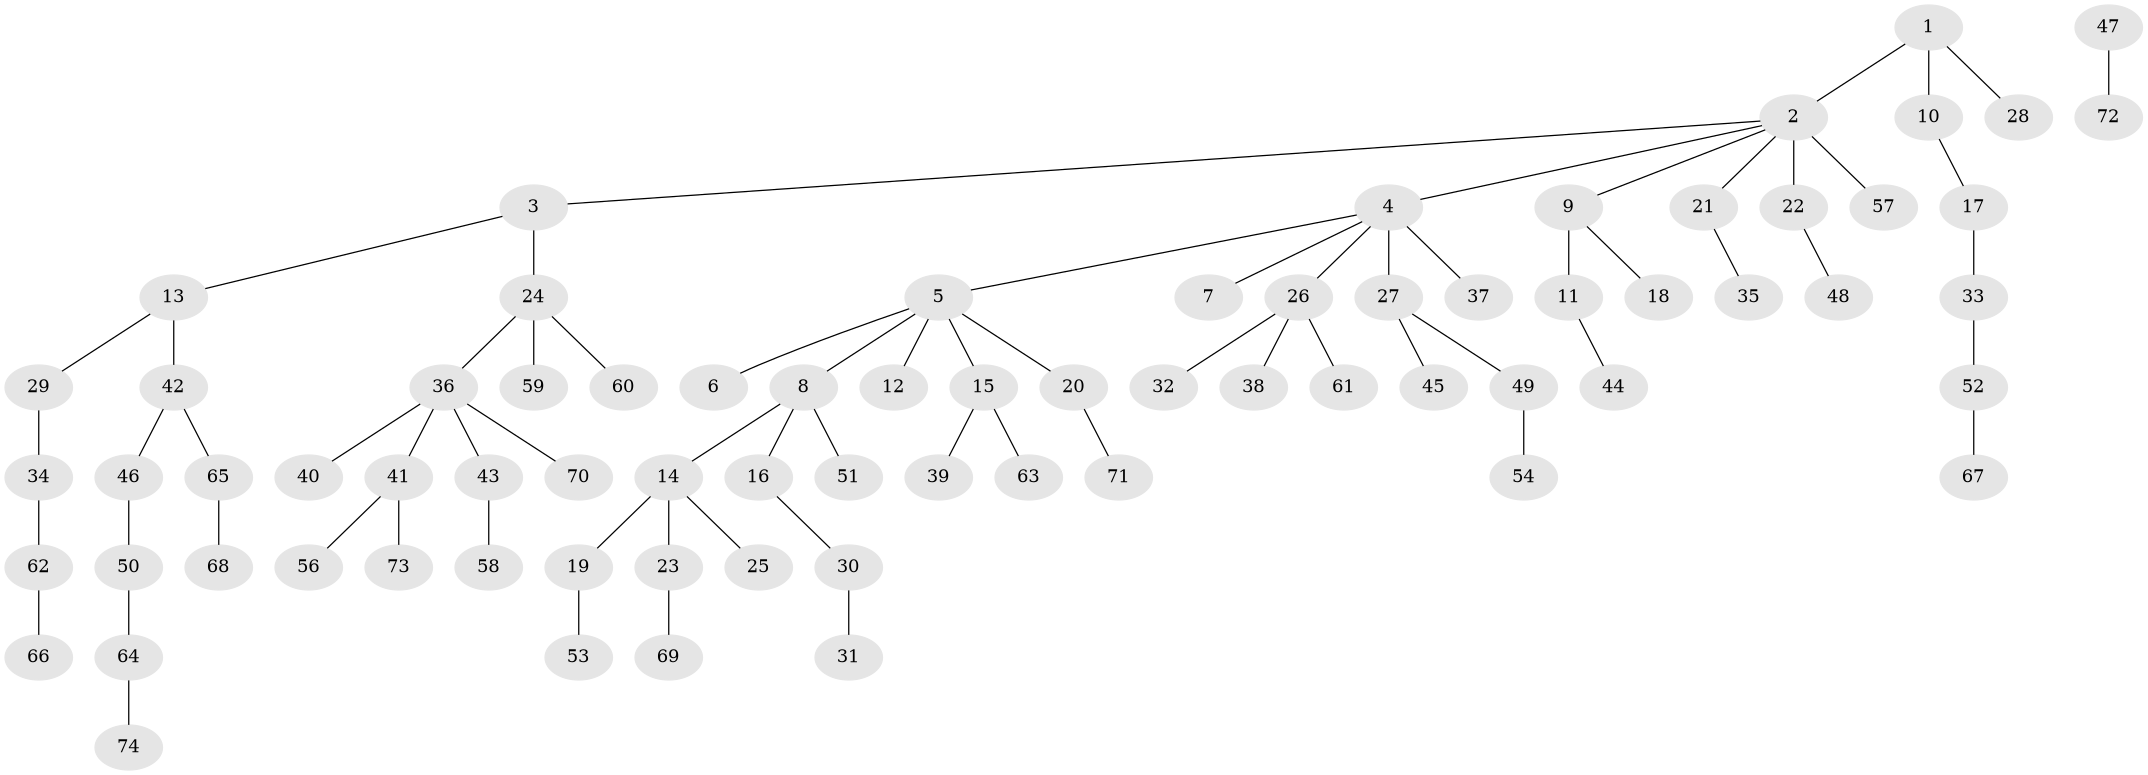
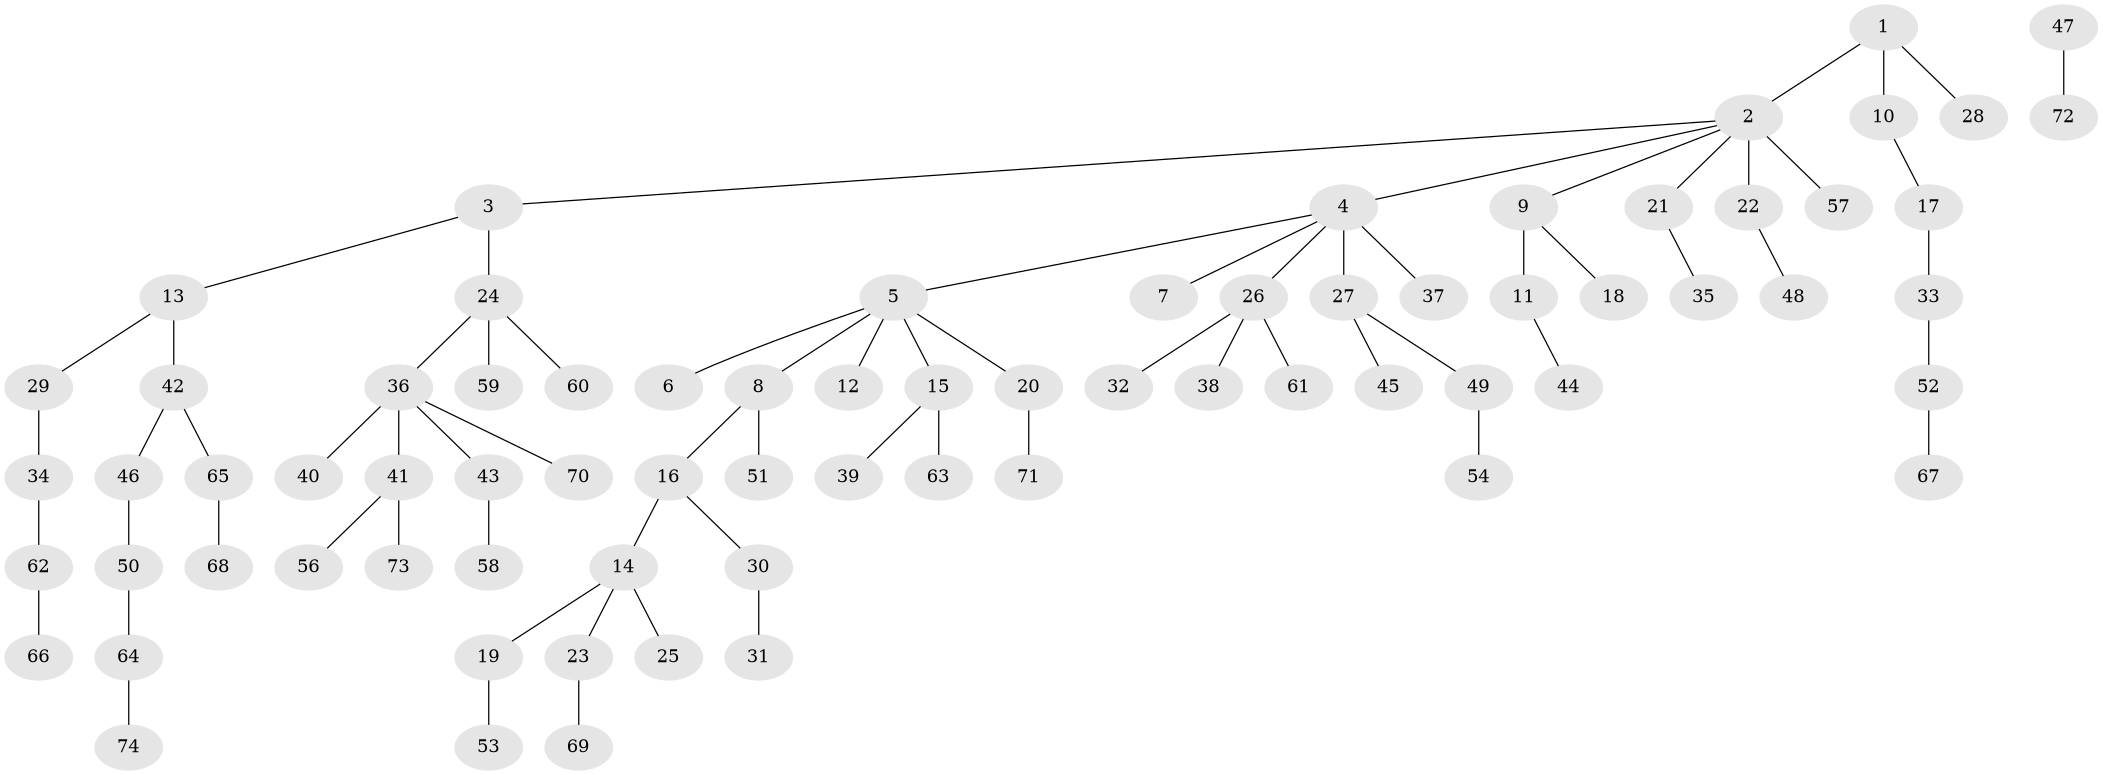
edge "8" -- "14": now "16" -- "14"
